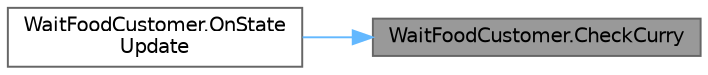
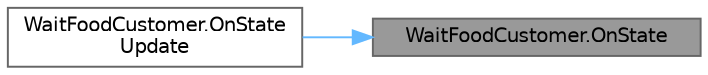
node "WaitFoodCustomer.CheckCurry": label "WaitFoodCustomer.CheckCurry" -> "WaitFoodCustomer.OnState"
